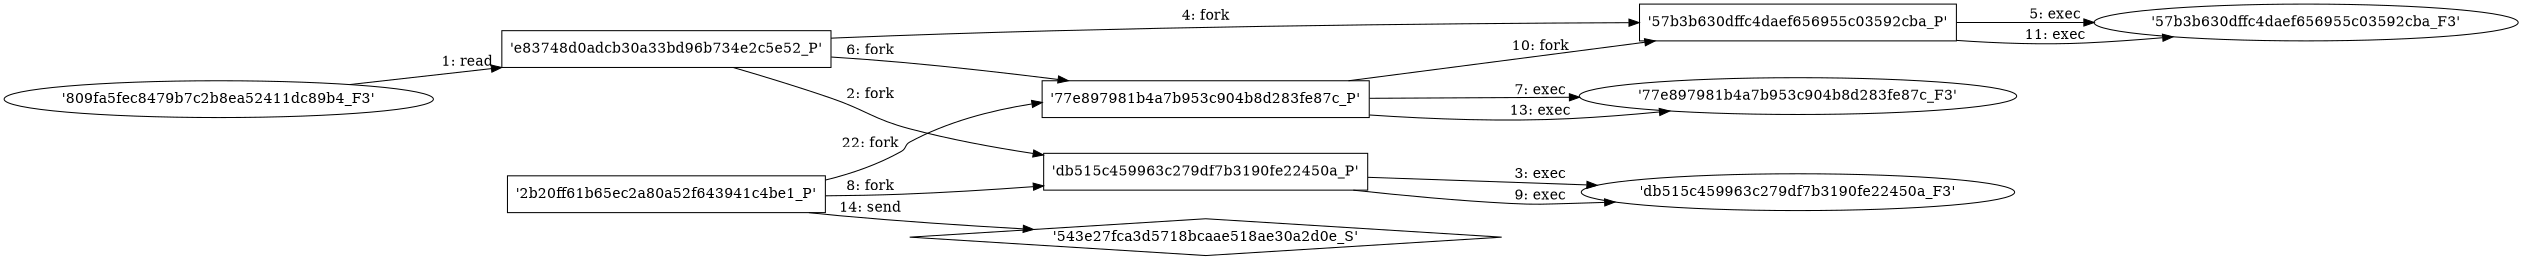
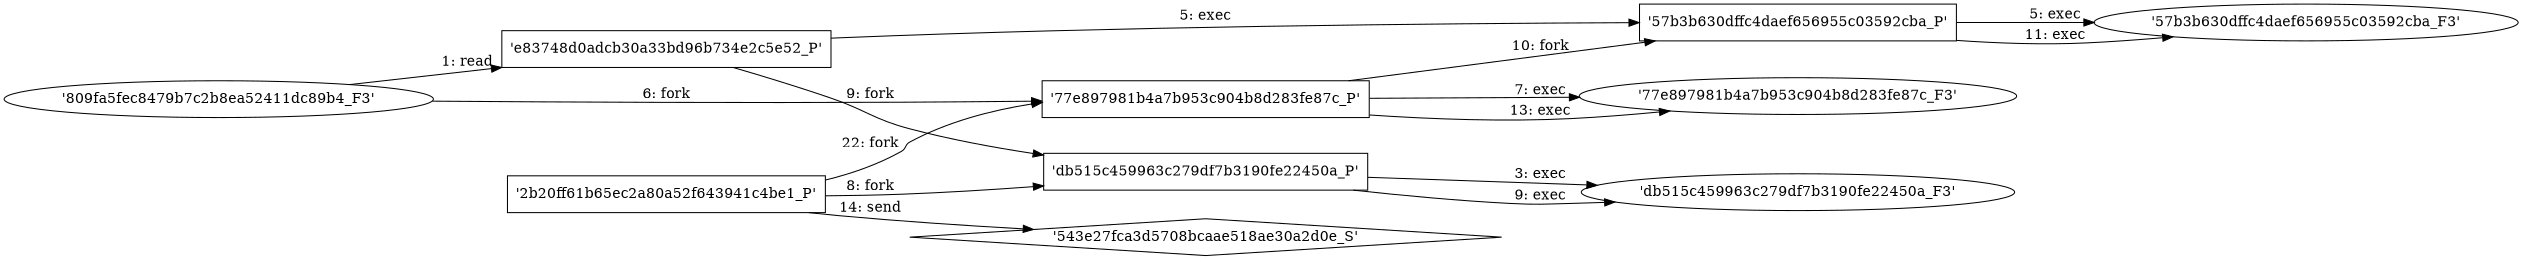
edge "'e83748d0adcb30a33bd96b734e2c5e52_P'" -> "'57b3b630dffc4daef656955c03592cba_P'": label "4: fork" -> "5: exec"
edge "'e83748d0adcb30a33bd96b734e2c5e52_P'" -> "'77e897981b4a7b953c904b8d283fe87c_P'": now "'809fa5fec8479b7c2b8ea52411dc89b4_F3'" -> "'77e897981b4a7b953c904b8d283fe87c_P'"
edge "'e83748d0adcb30a33bd96b734e2c5e52_P'" -> "'db515c459963c279df7b3190fe22450a_P'": label "2: fork" -> "9: fork"
node "'543e27fca3d5718bcaae518ae30a2d0e_S'": label "'543e27fca3d5718bcaae518ae30a2d0e_S'" -> "'543e27fca3d5708bcaae518ae30a2d0e_S'"
